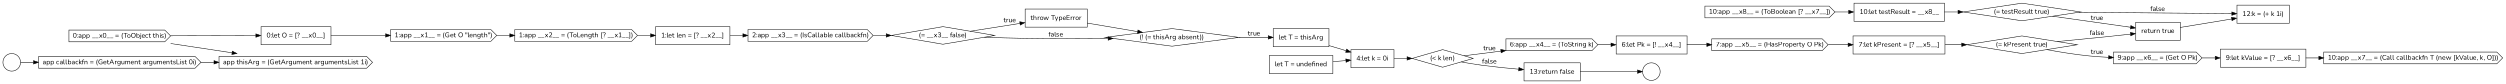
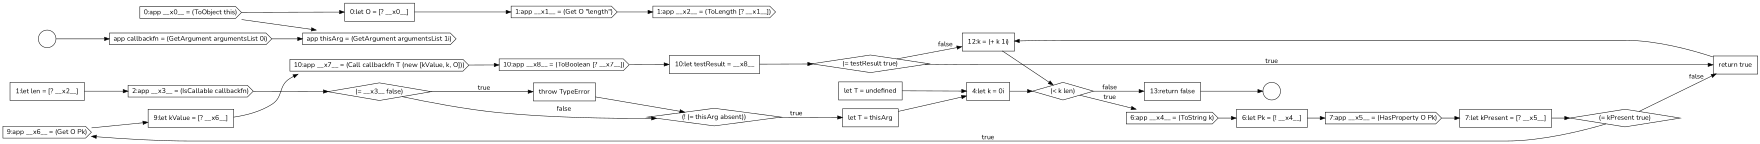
edge "1:app __x2__ = (ToLength [? __x1__])" -> "1:let len = [? __x2__]": removed
edge "10:app __x7__ = (Call callbackfn T (new [kValue, k, O]))" -> "10:app __x8__ = (ToBoolean [? __x7__])": added
edge "12:k = (+ k 1i)" -> "(< k len)": added
